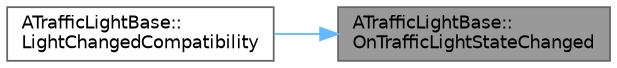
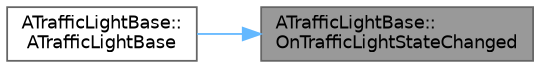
node "ATrafficLightBase:: LightChangedCompatibility": label "ATrafficLightBase:: LightChangedCompatibility" -> "ATrafficLightBase:: ATrafficLightBase"
